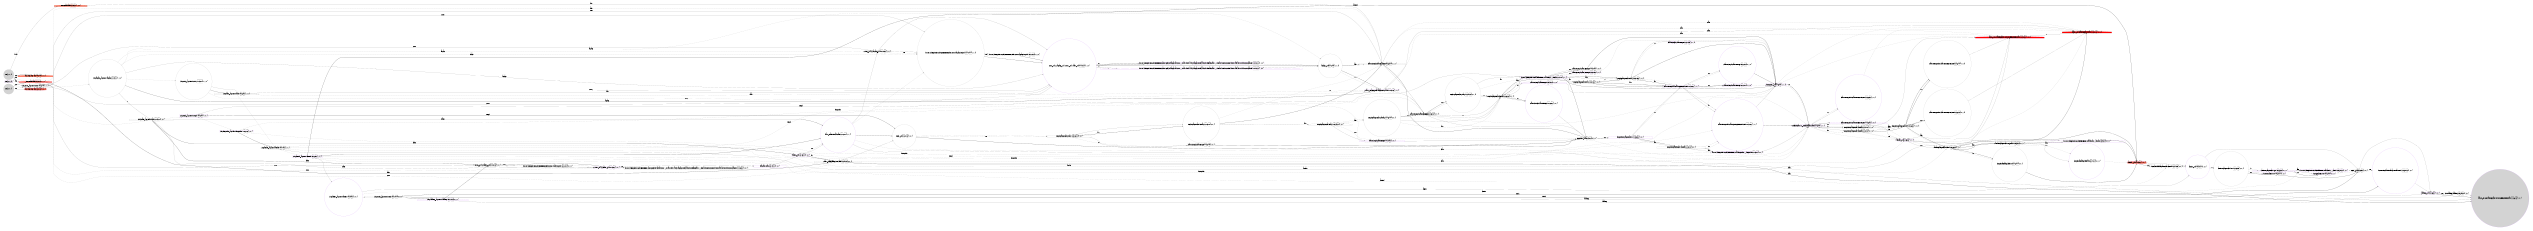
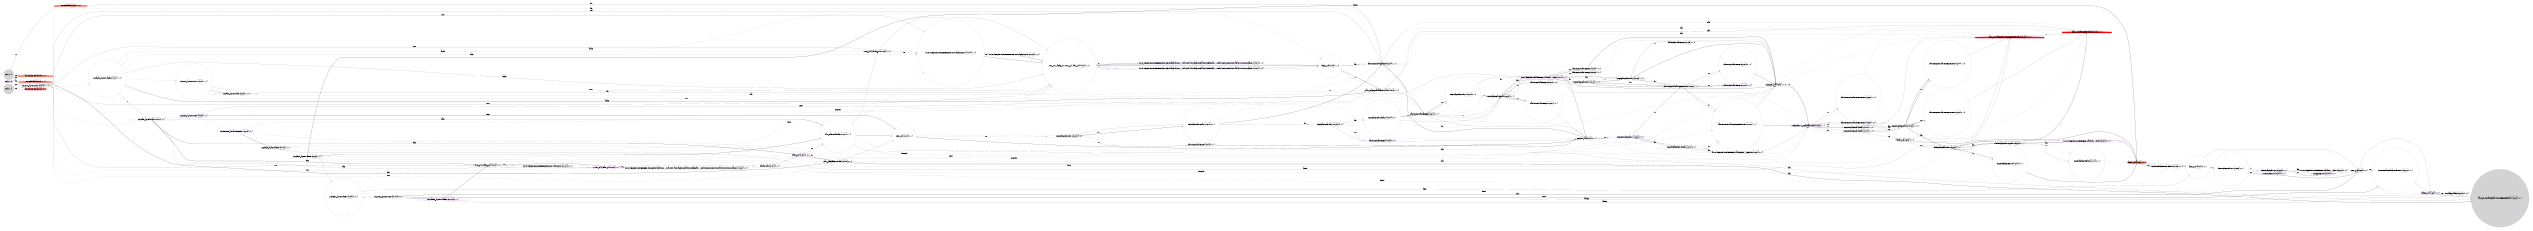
edge "setup['1', '0', '0']" -> "ResourceLoader loader@@@2@@@['1', '0', '0']": label "variant" -> "true"
